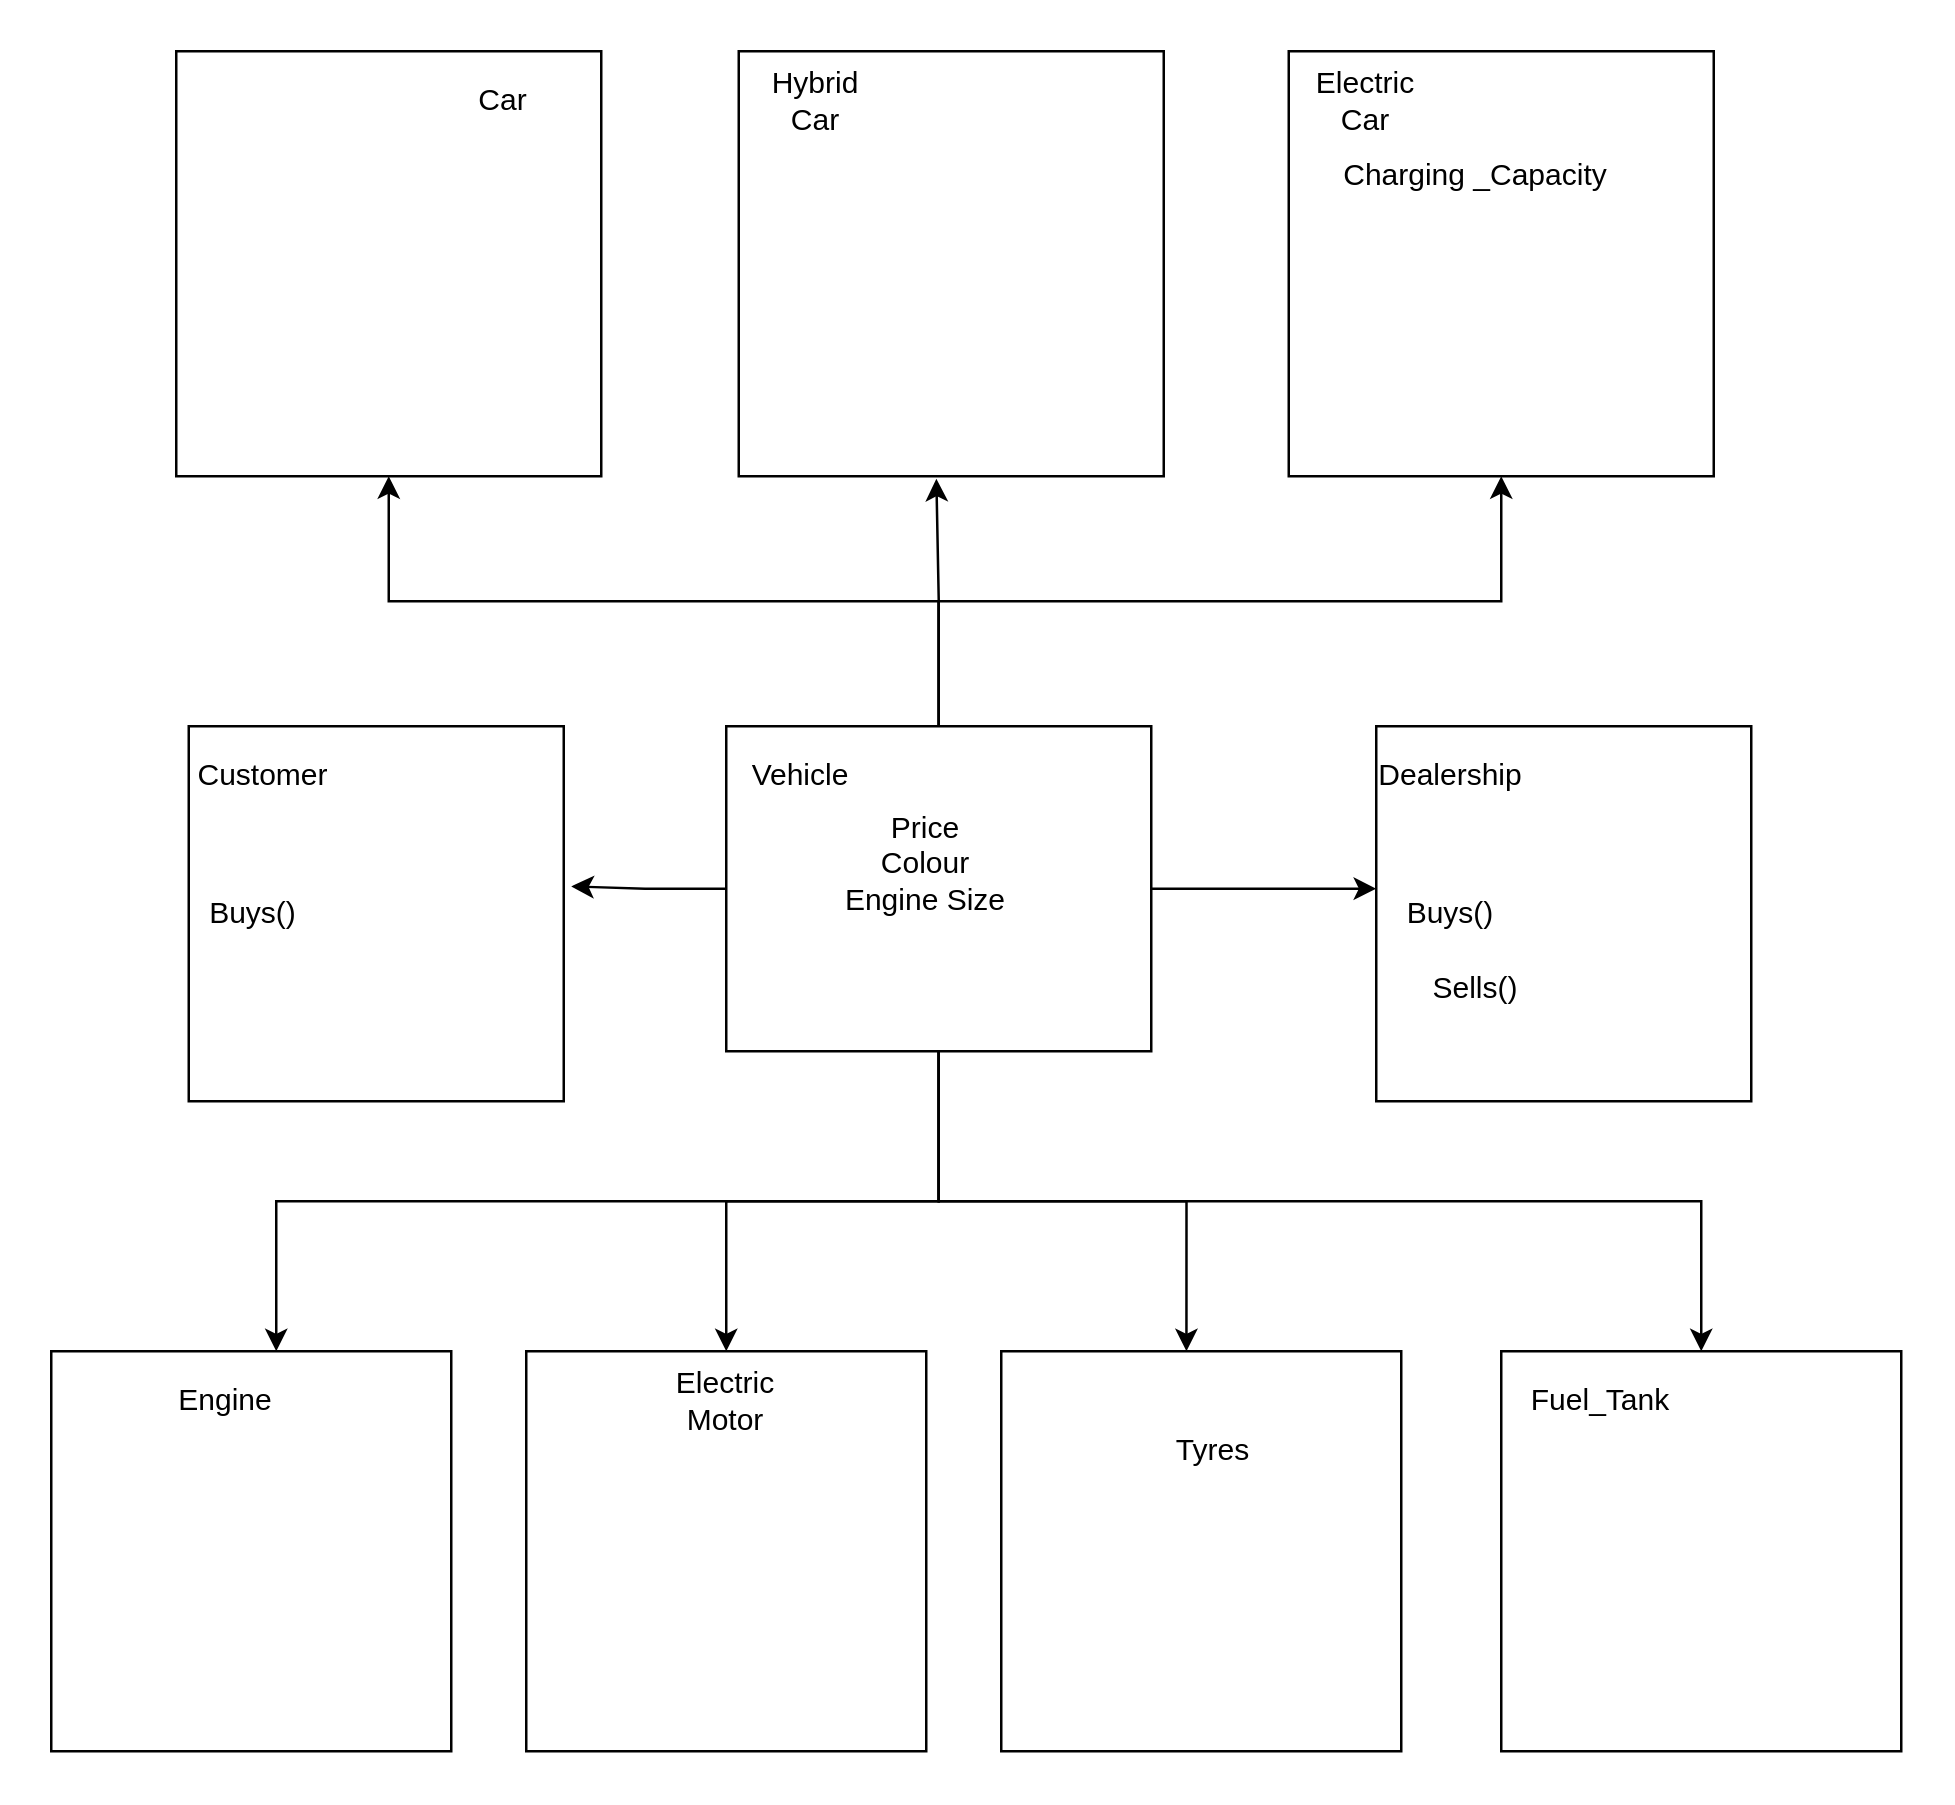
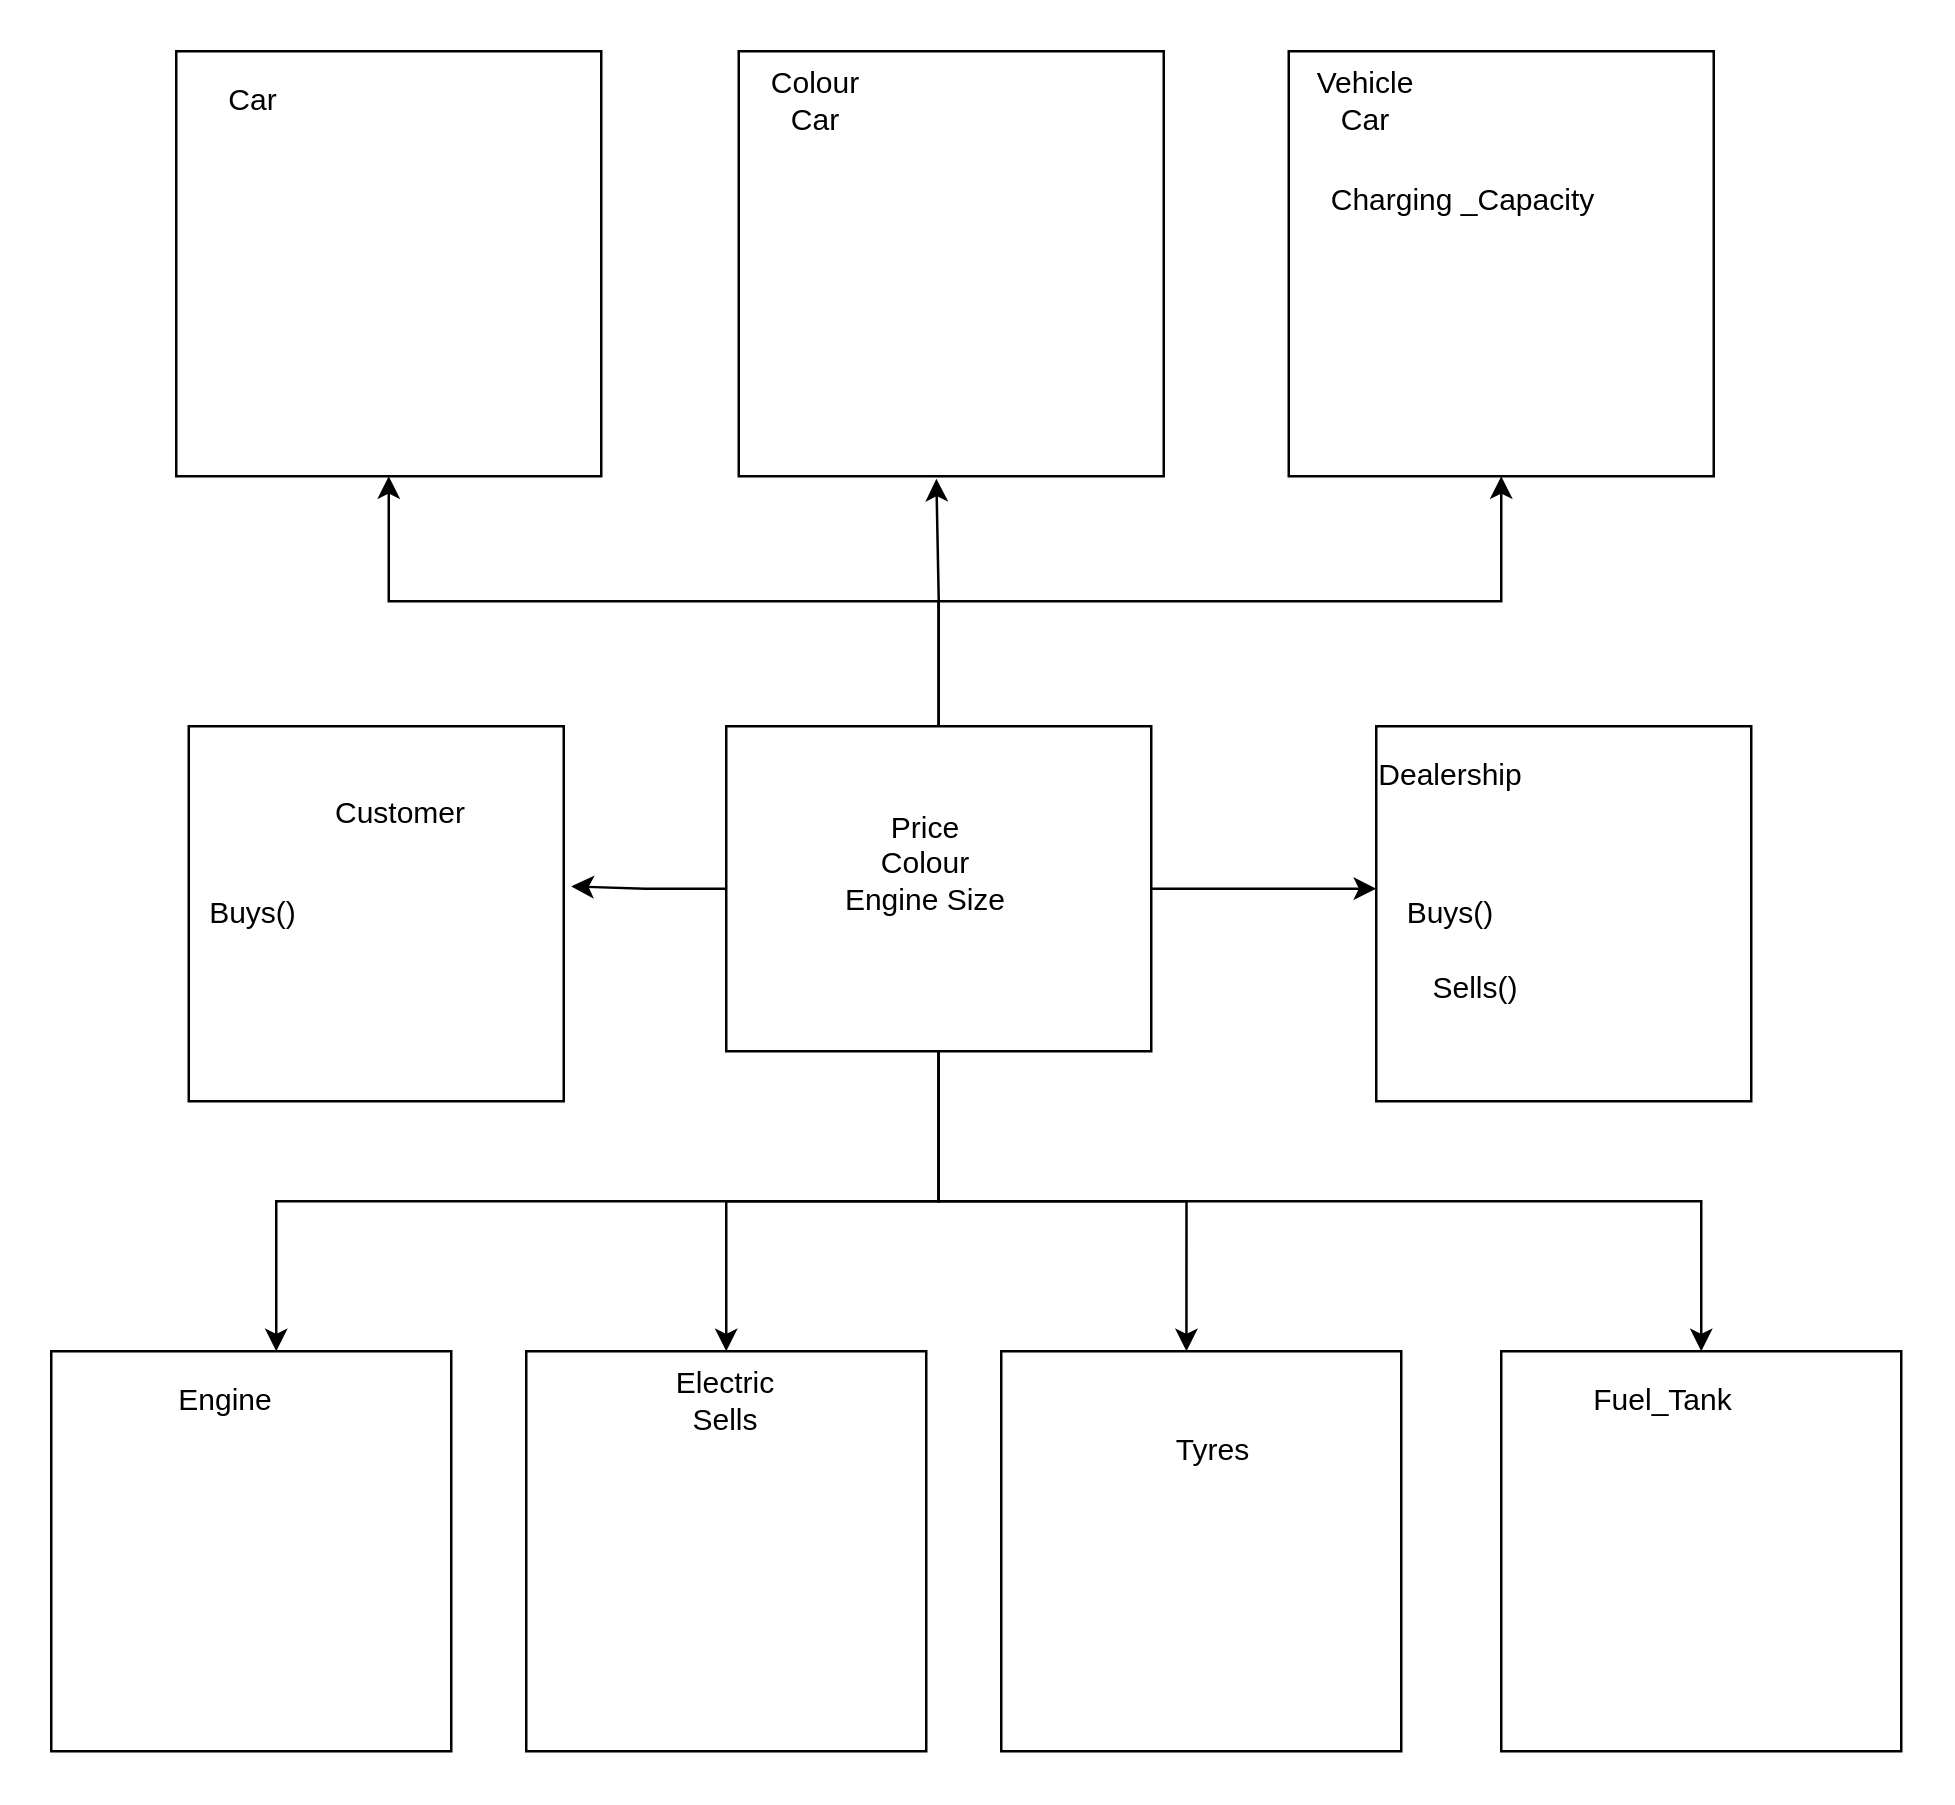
node "Car": moved (504, 101) -> (254, 101)
node "Hybrid Car": label "Hybrid Car" -> "Colour Car"
node "Electric Car": label "Electric Car" -> "Vehicle Car"
node "Charging _Capacity": moved (1476, 176) -> (1464, 201)
node "Customer": moved (264, 776) -> (401, 814)
node "Vehicle": removed
node "Electric Motor": label "Electric Motor" -> "Electric Sells"
node "Fuel_Tank": moved (1601, 1401) -> (1664, 1401)
